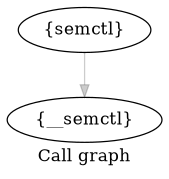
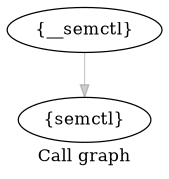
edge "{semctl}" -> "{__semctl}": reversed
